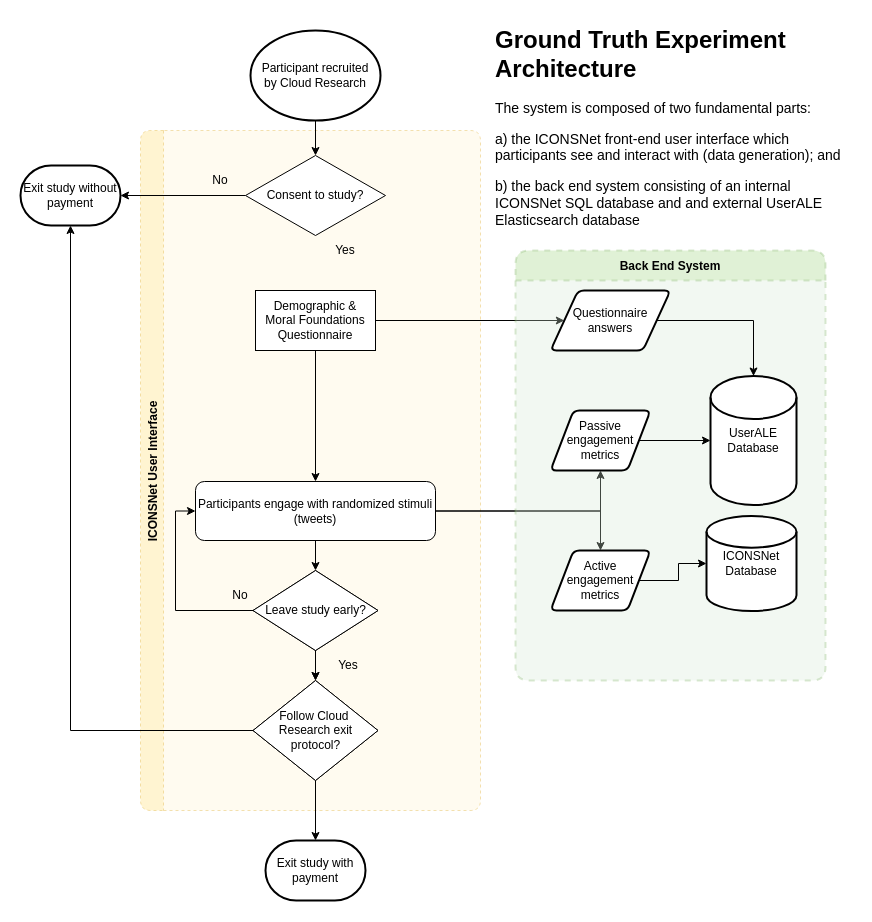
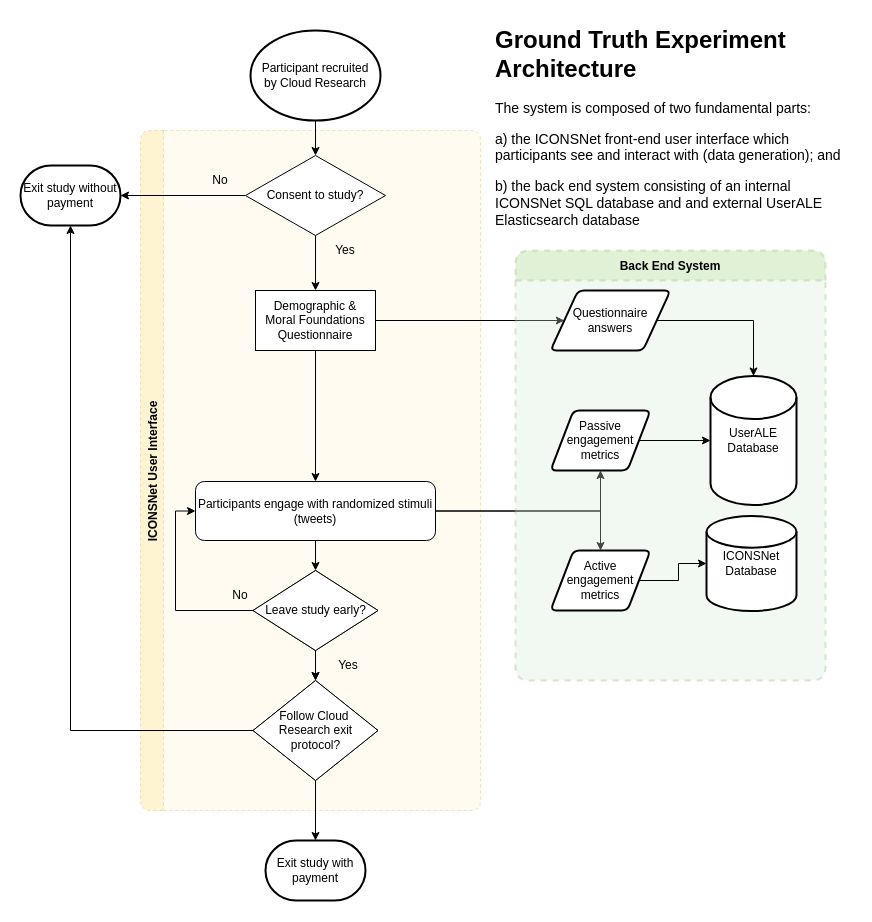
edge "Consent to study?" -> "Demographic & Moral Foundations Questionnaire": added
